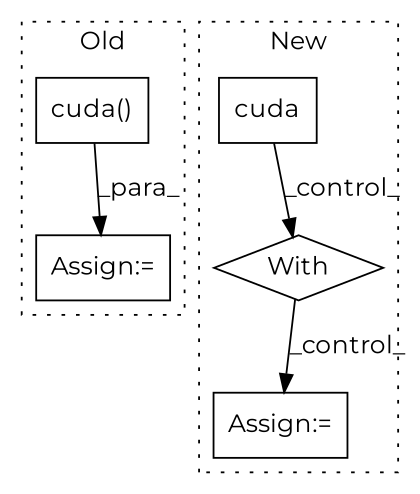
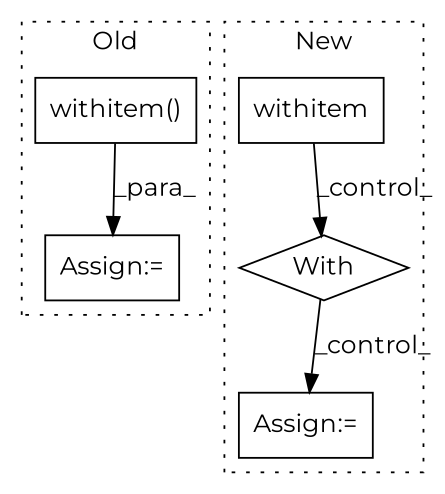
node "cuda()": label "cuda()" -> "withitem()"
node "cuda": label "cuda" -> "withitem"
